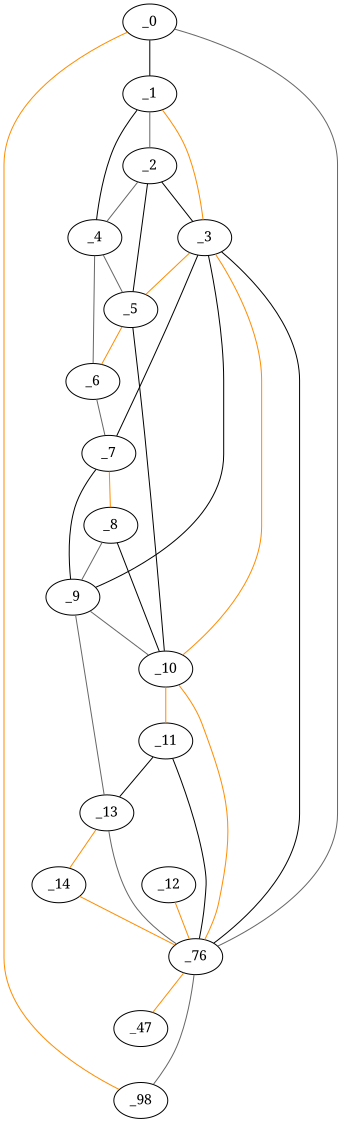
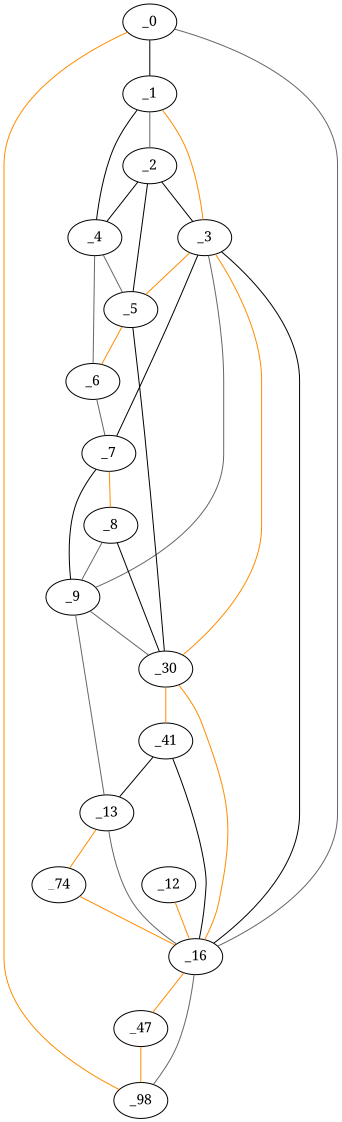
edge "_2" -- "_4": color gray40 -> black
edge "_3" -- "_9": color black -> gray40
node "_10": label "_10" -> "_30"
node "_11": label "_11" -> "_41"
node "_14": label "_14" -> "_74"
node "_76": label "_76" -> "_16"
edge "_47" -- "_98": added
